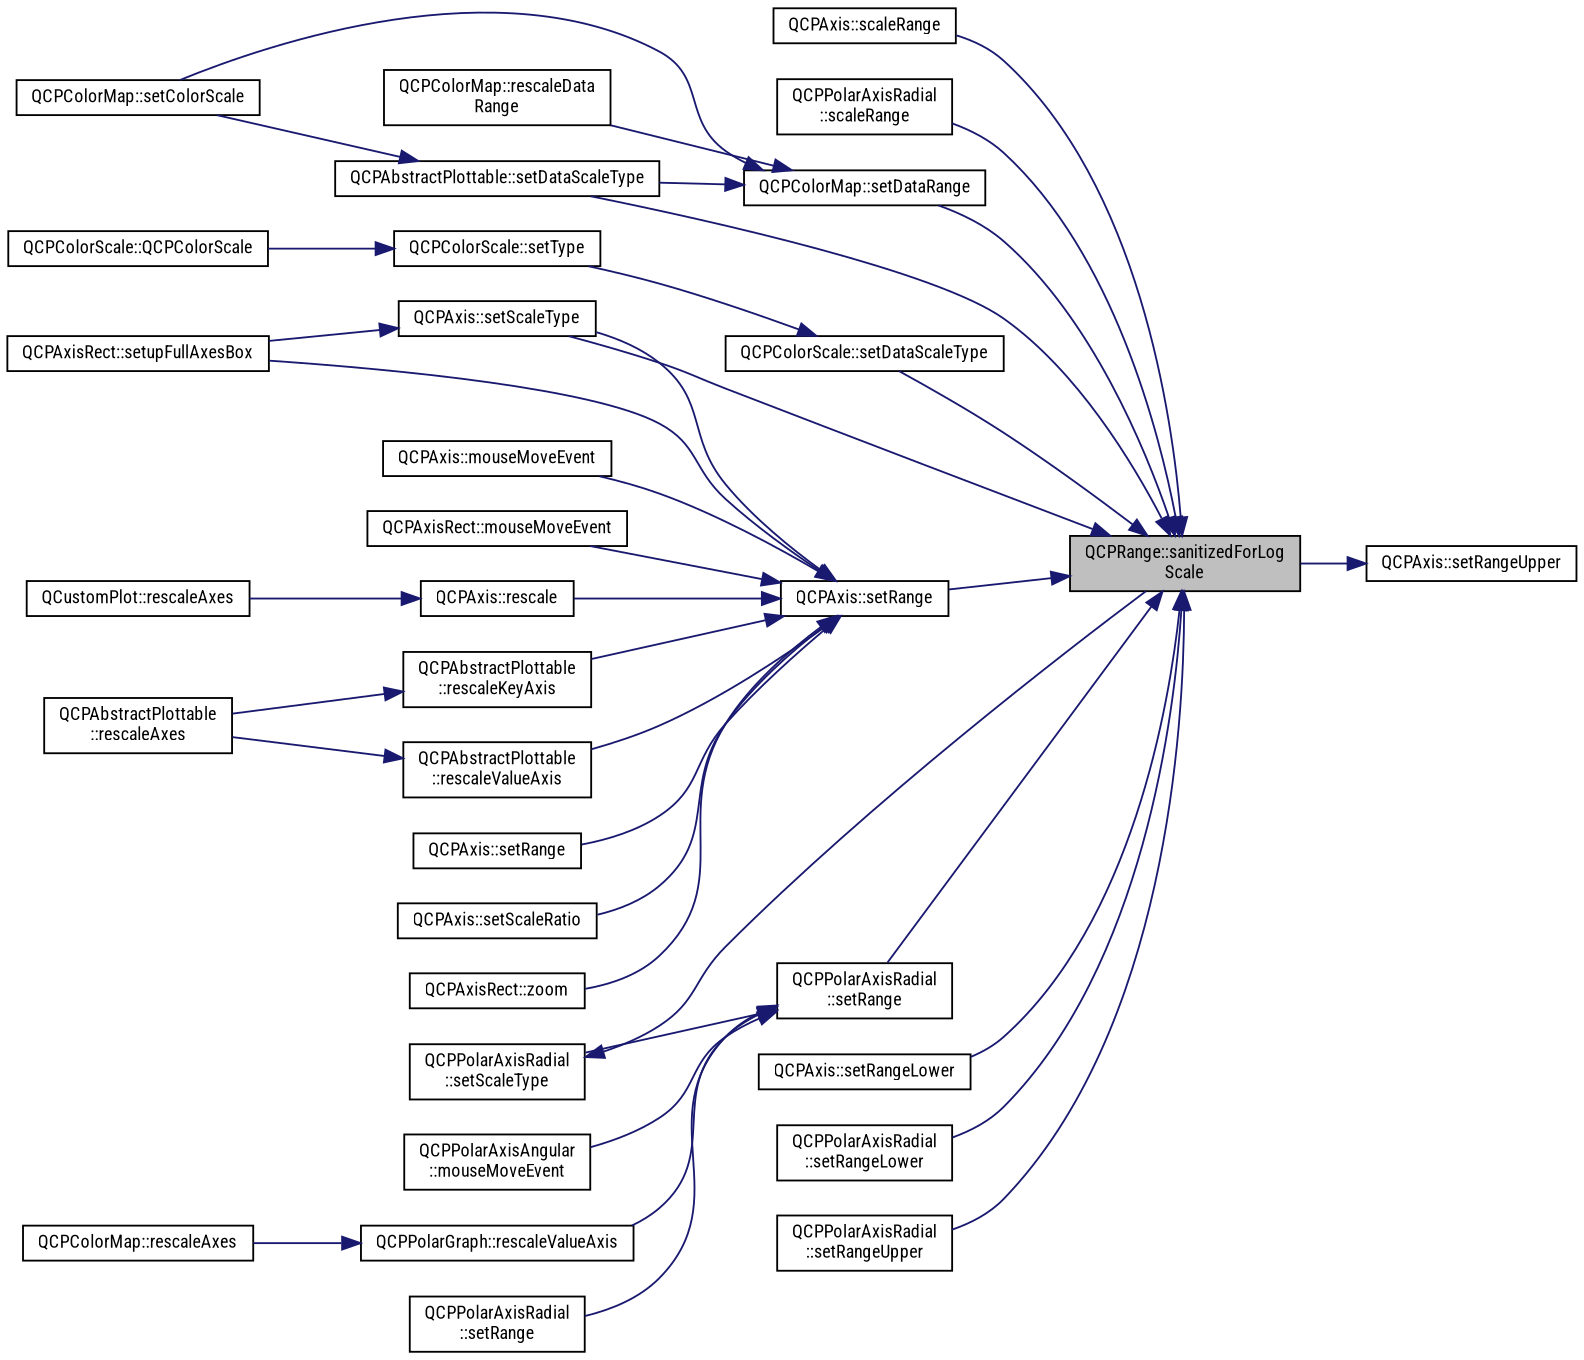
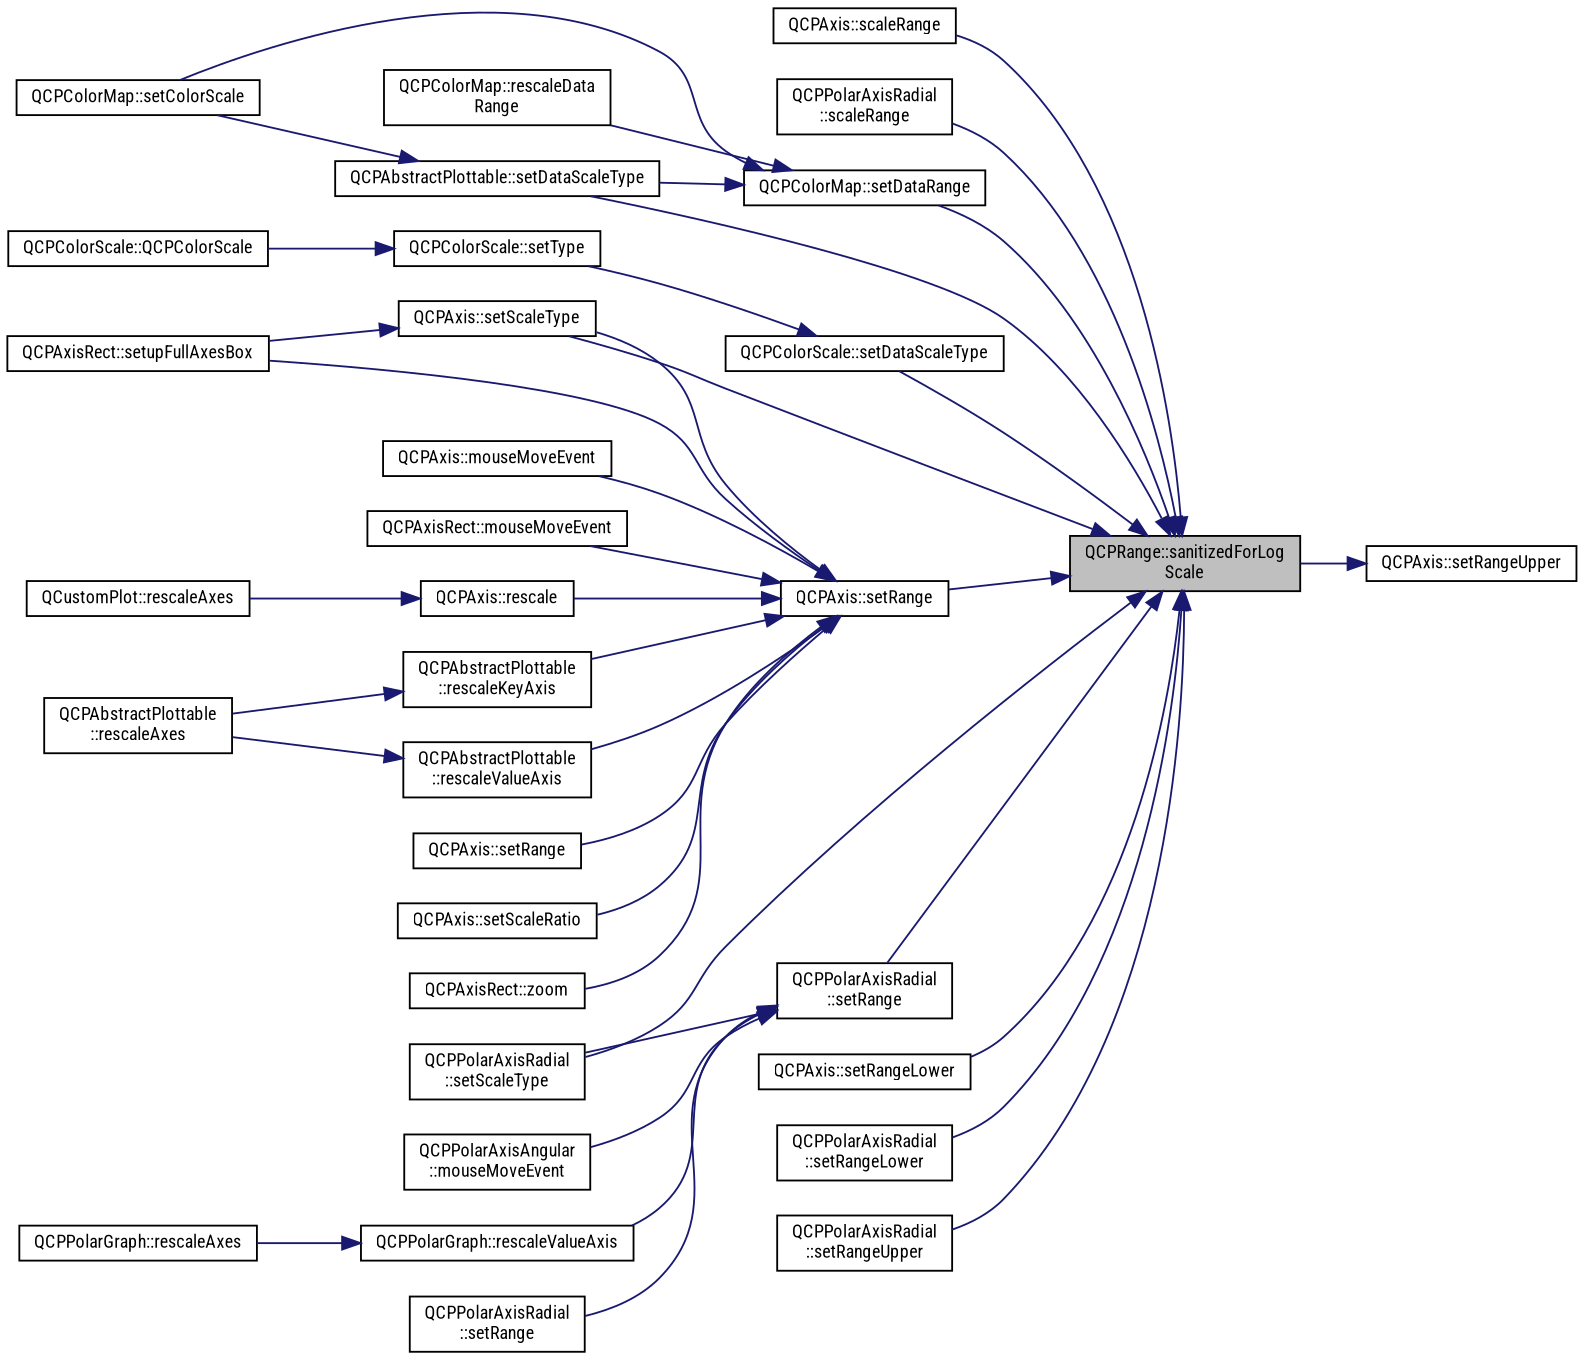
edge "QCPRange::sanitizedForLog Scale" -> "QCPPolarAxisRadial ::setScaleType": reversed
node "QCPColorMap::rescaleAxes": label "QCPColorMap::rescaleAxes" -> "QCPPolarGraph::rescaleAxes"
